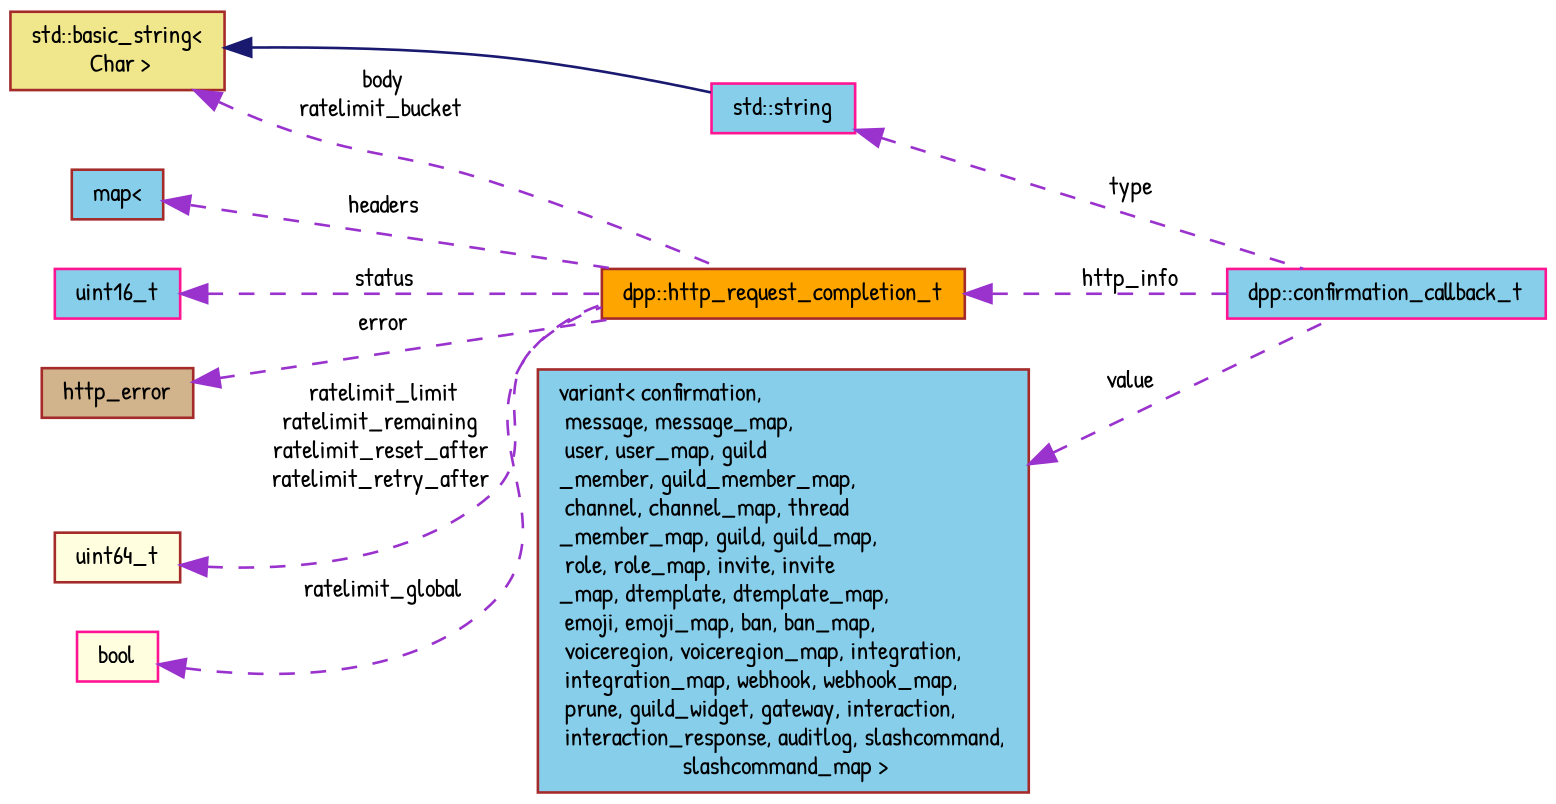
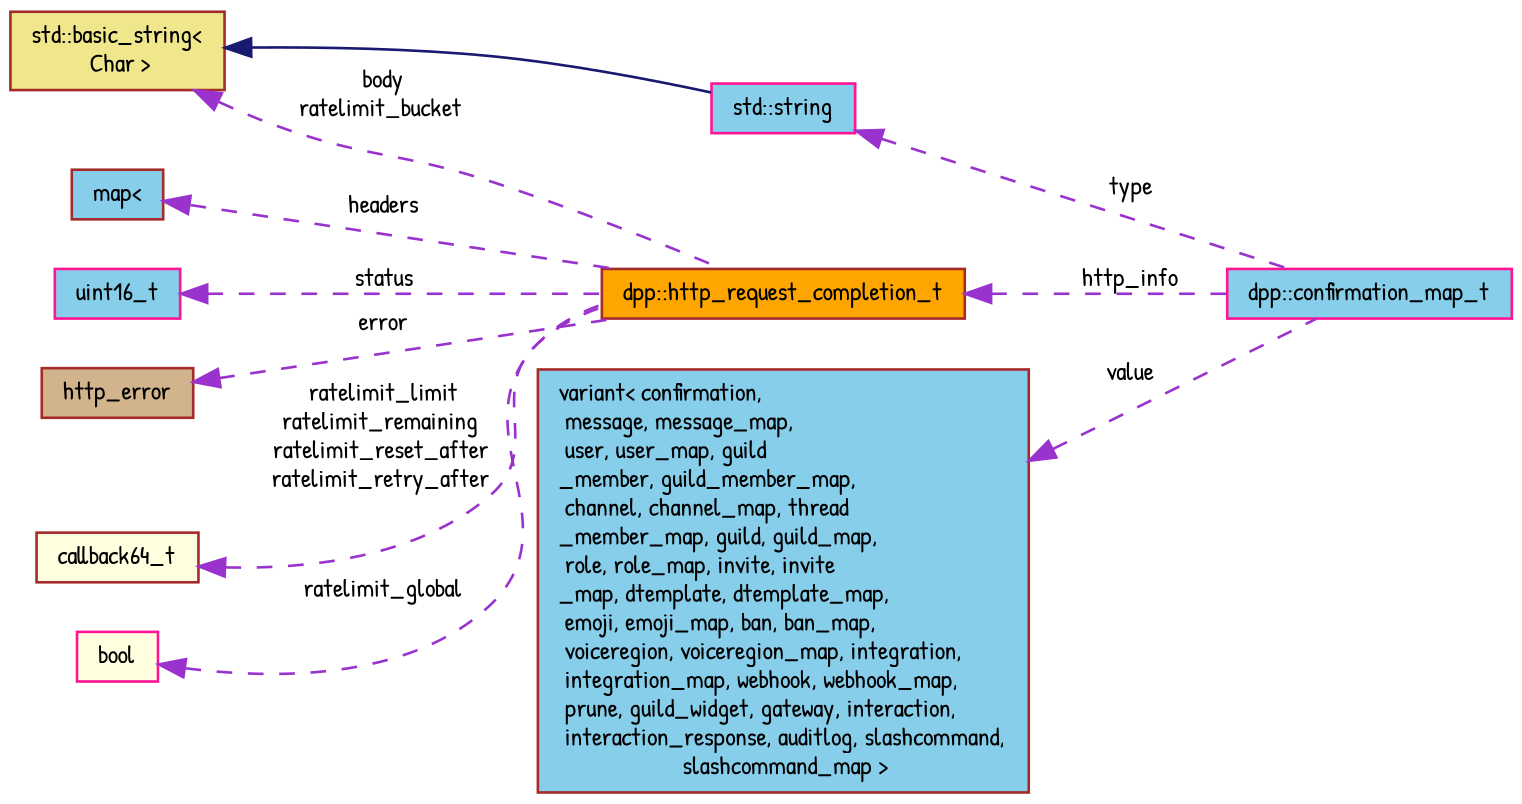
node "dpp::confirmation_callback_t": label "dpp::confirmation_callback_t" -> "dpp::confirmation_map_t"
node "uint64_t": label "uint64_t" -> "callback64_t"
